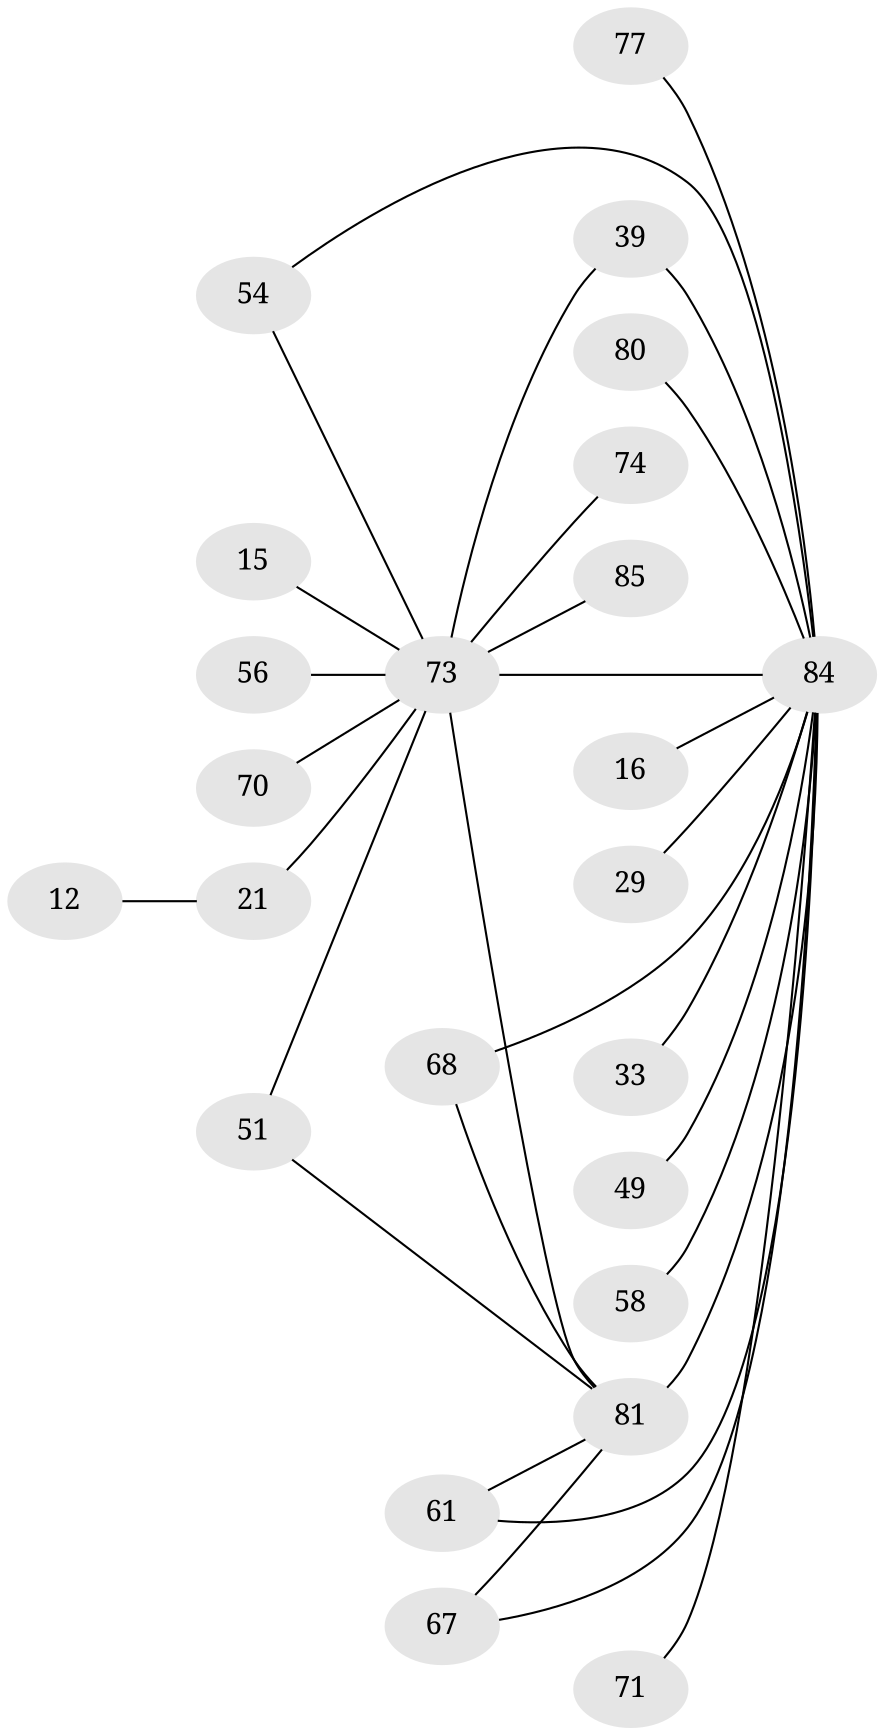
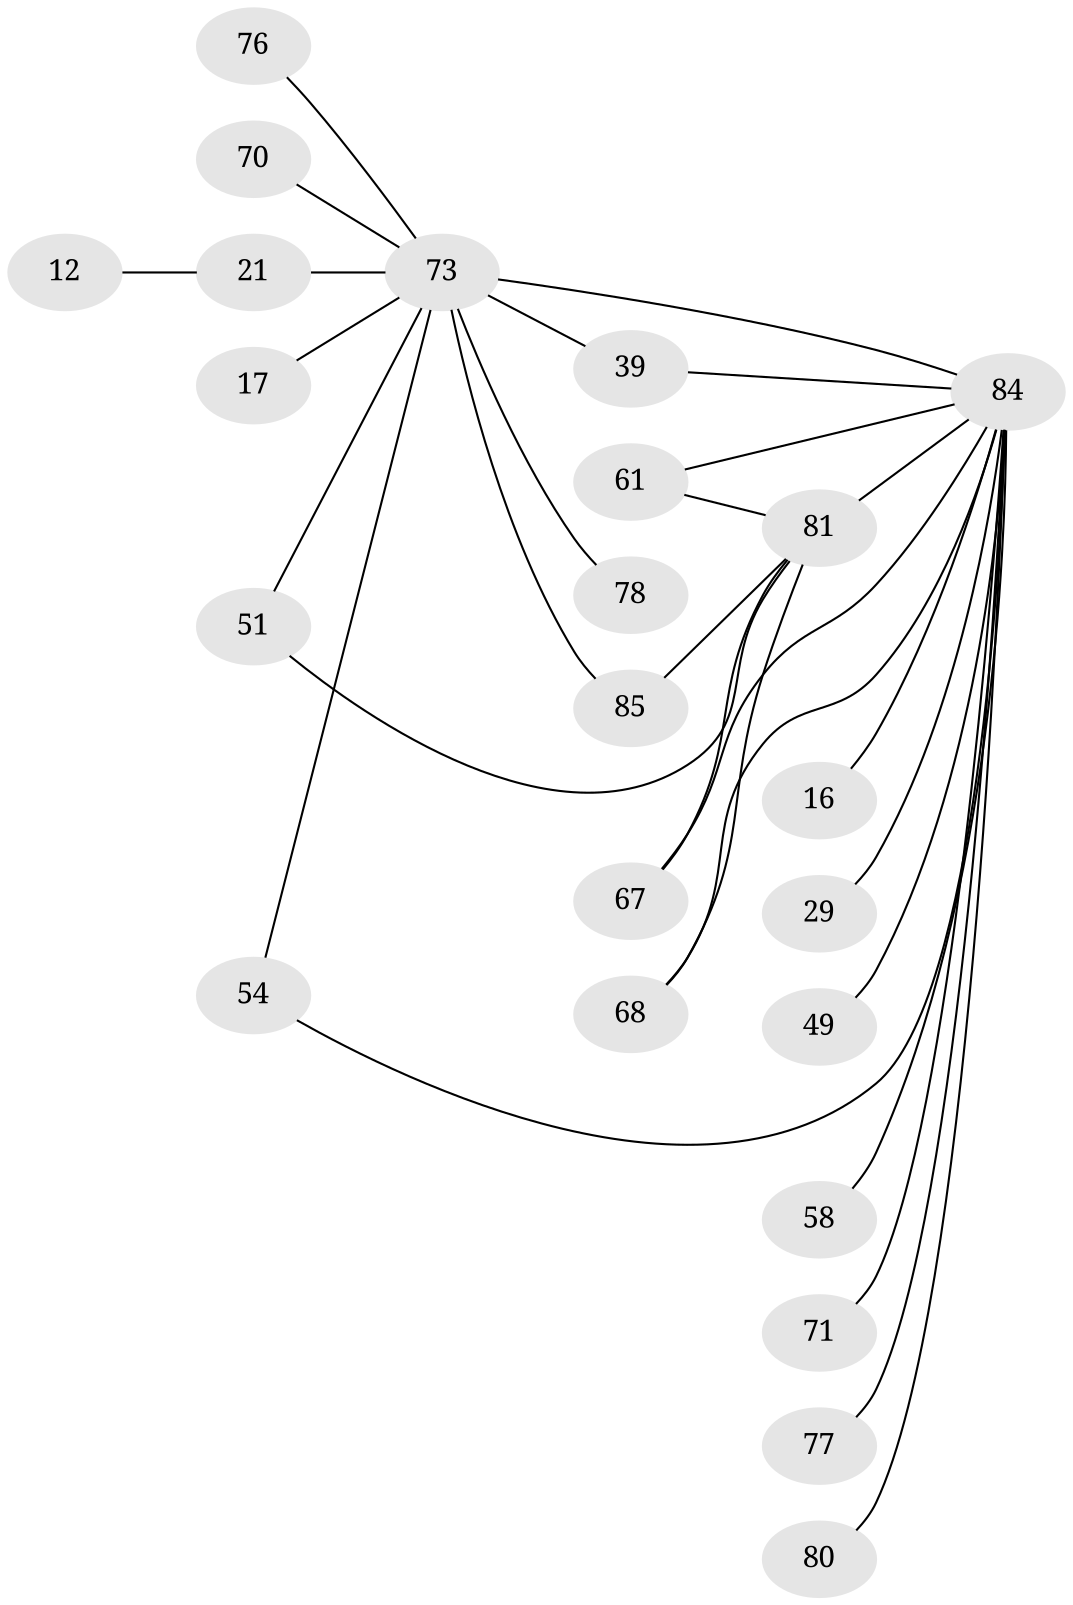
node "74": label "74" -> "78"
node "15": label "15" -> "17"
node "56": label "56" -> "76"
edge "73" -- "81": now "85" -- "81"
node "33": removed
